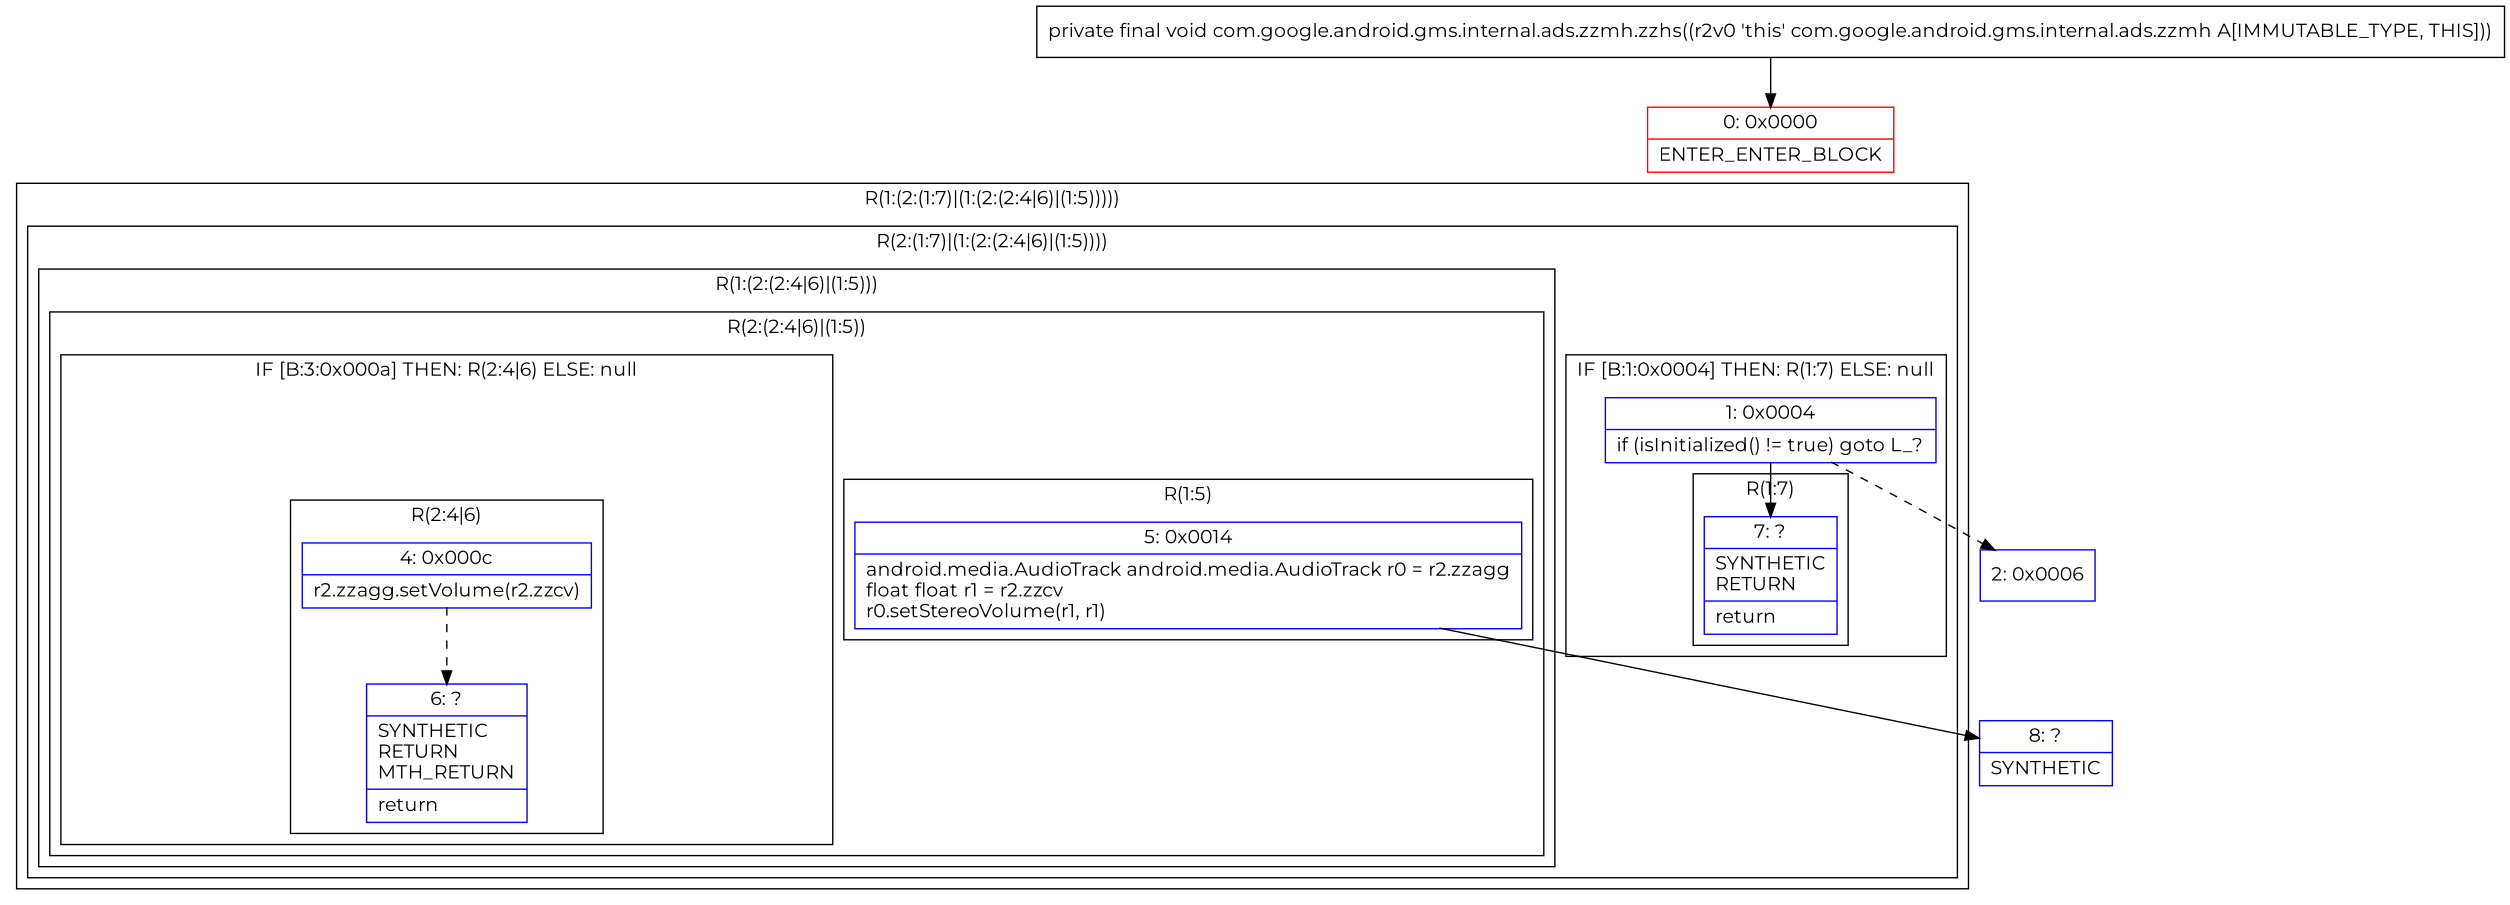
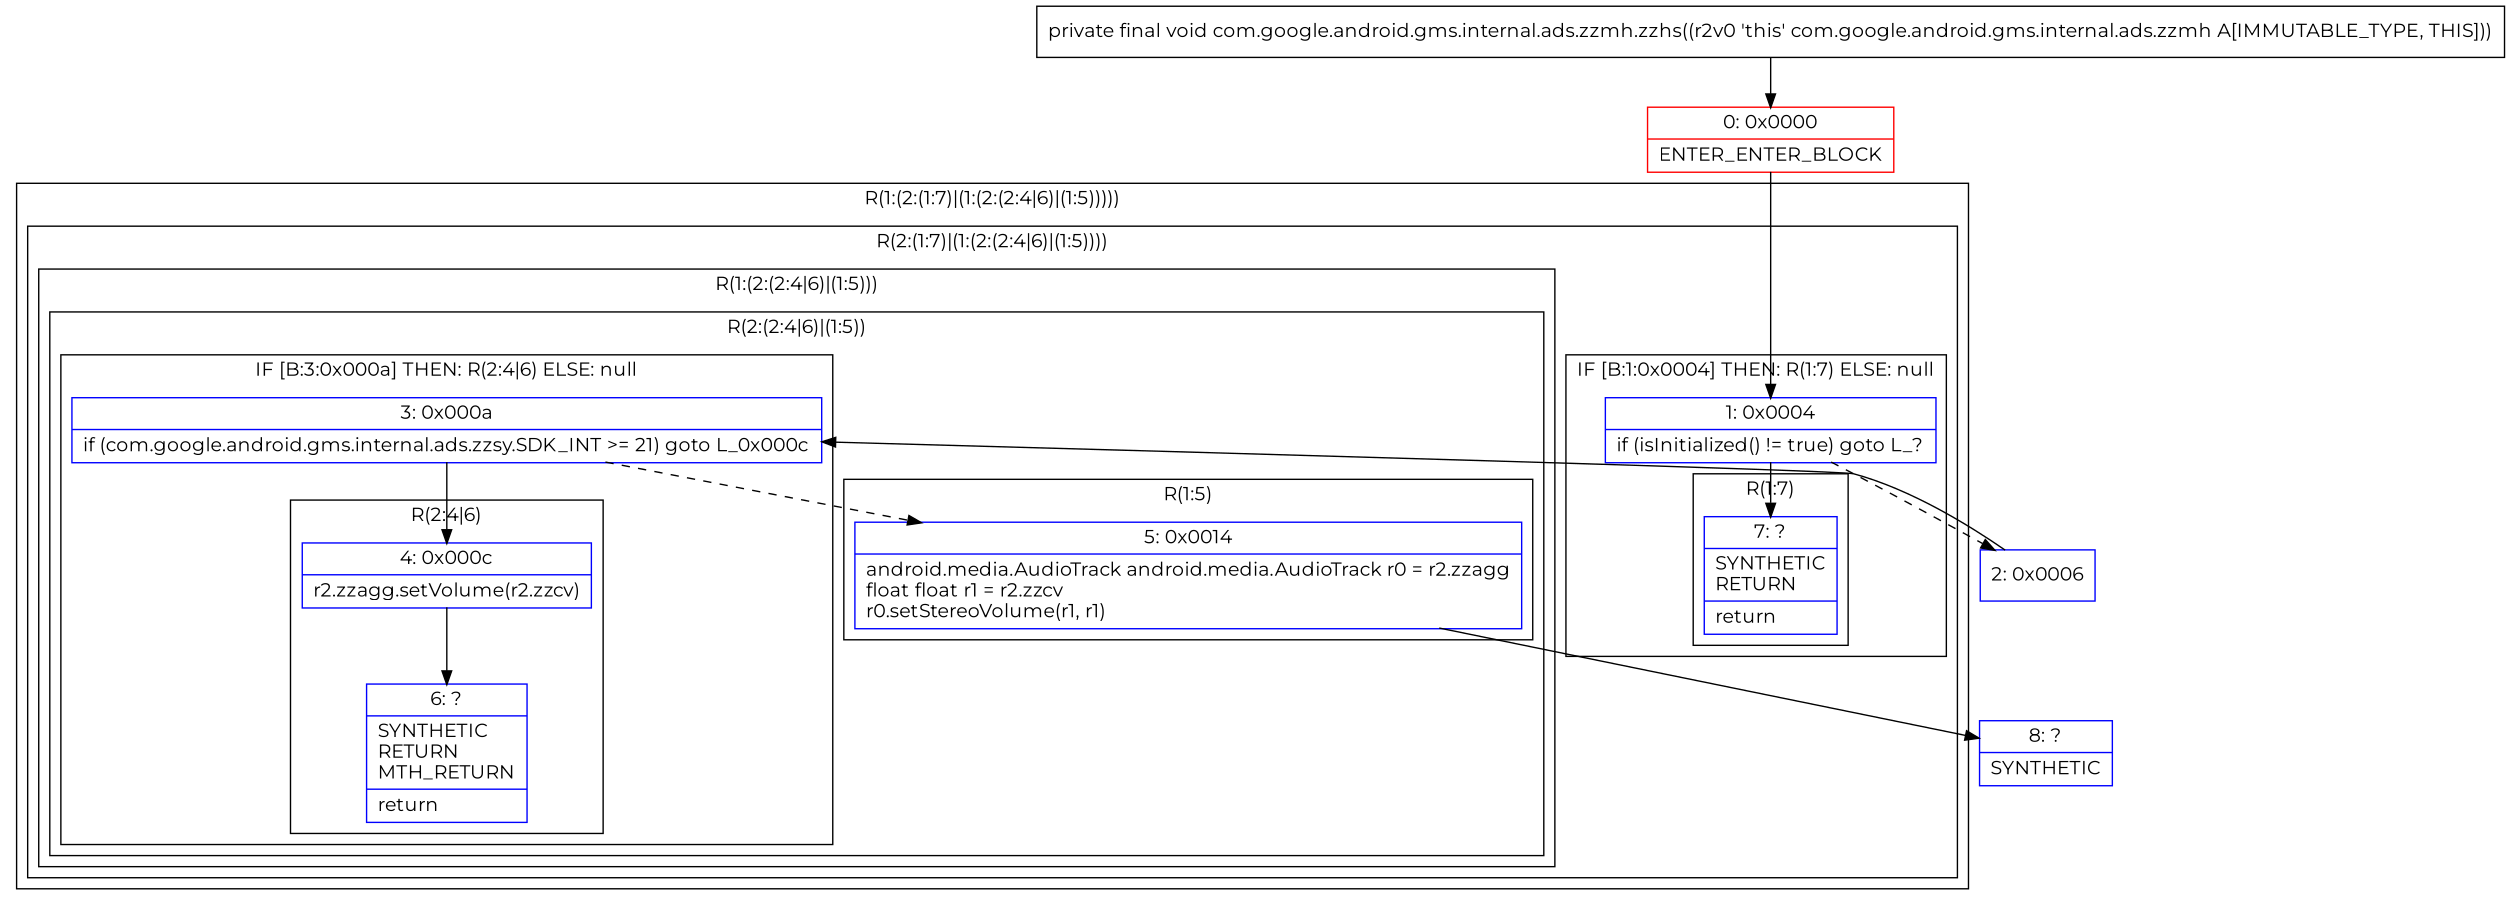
edge "0: 0x0000" -> "1: 0x0004": added
node "3: 0x000a": added
edge "4: 0x000c" -> "6: ?": style dashed -> solid
